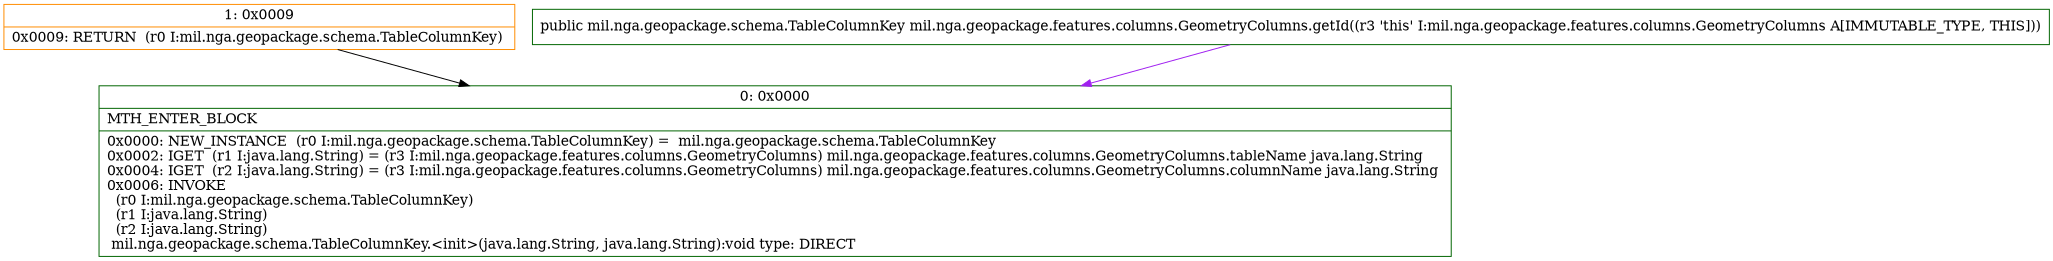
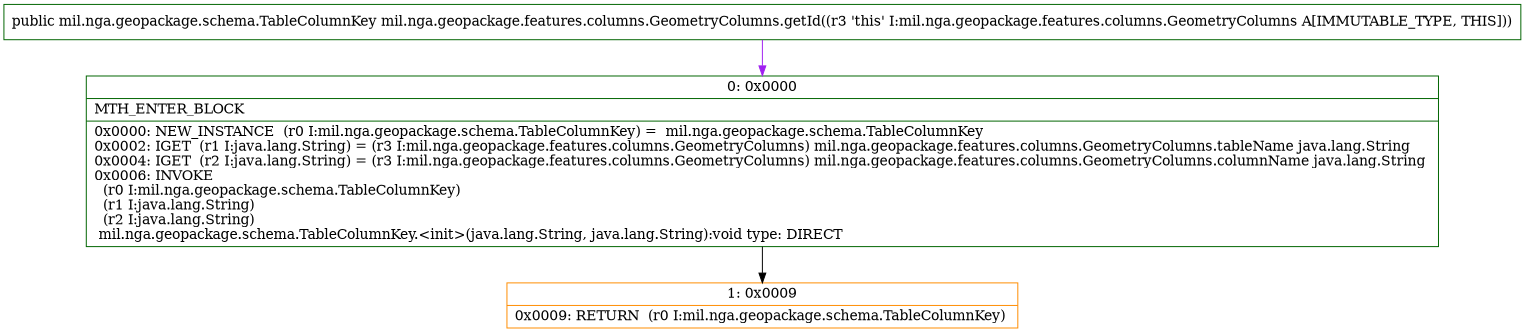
edge "1: 0x0009" -> "0: 0x0000": reversed
